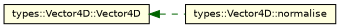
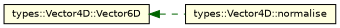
node "types::Vector4D::Vector4D": label "types::Vector4D::Vector4D" -> "types::Vector4D::Vector6D"
